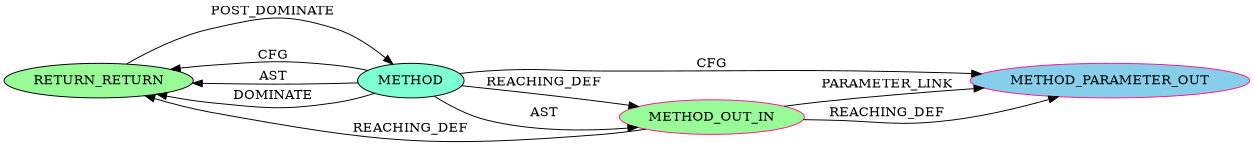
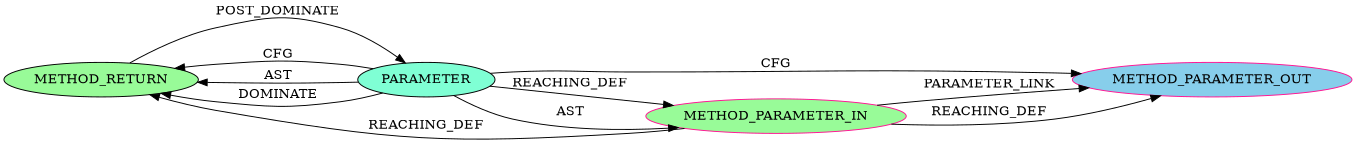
node "RETURN_RETURN": label "RETURN_RETURN" -> "METHOD_RETURN"
node "METHOD": label "METHOD" -> "PARAMETER"
node "METHOD_OUT_IN": label "METHOD_OUT_IN" -> "METHOD_PARAMETER_IN"
